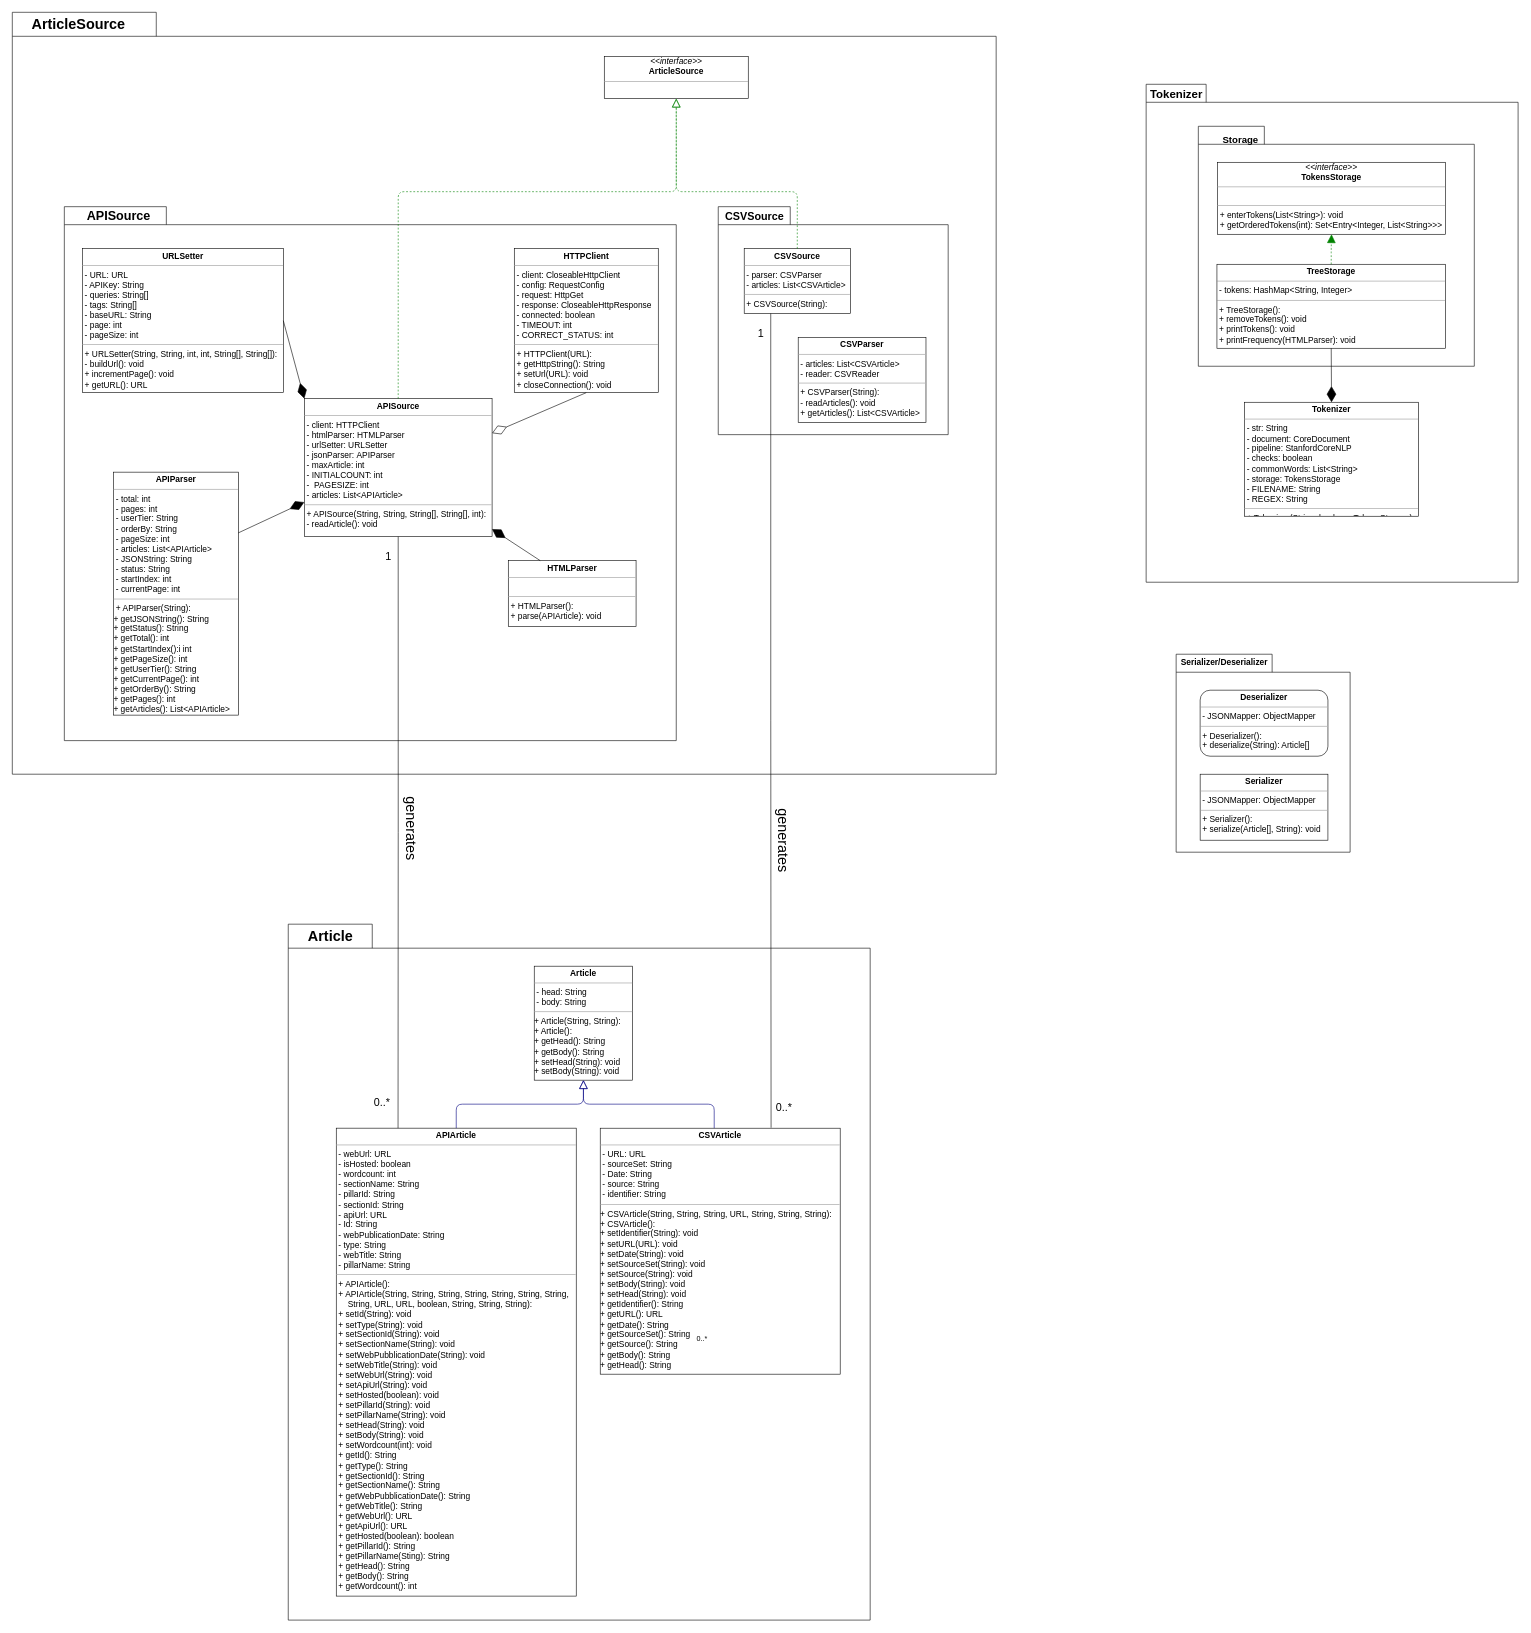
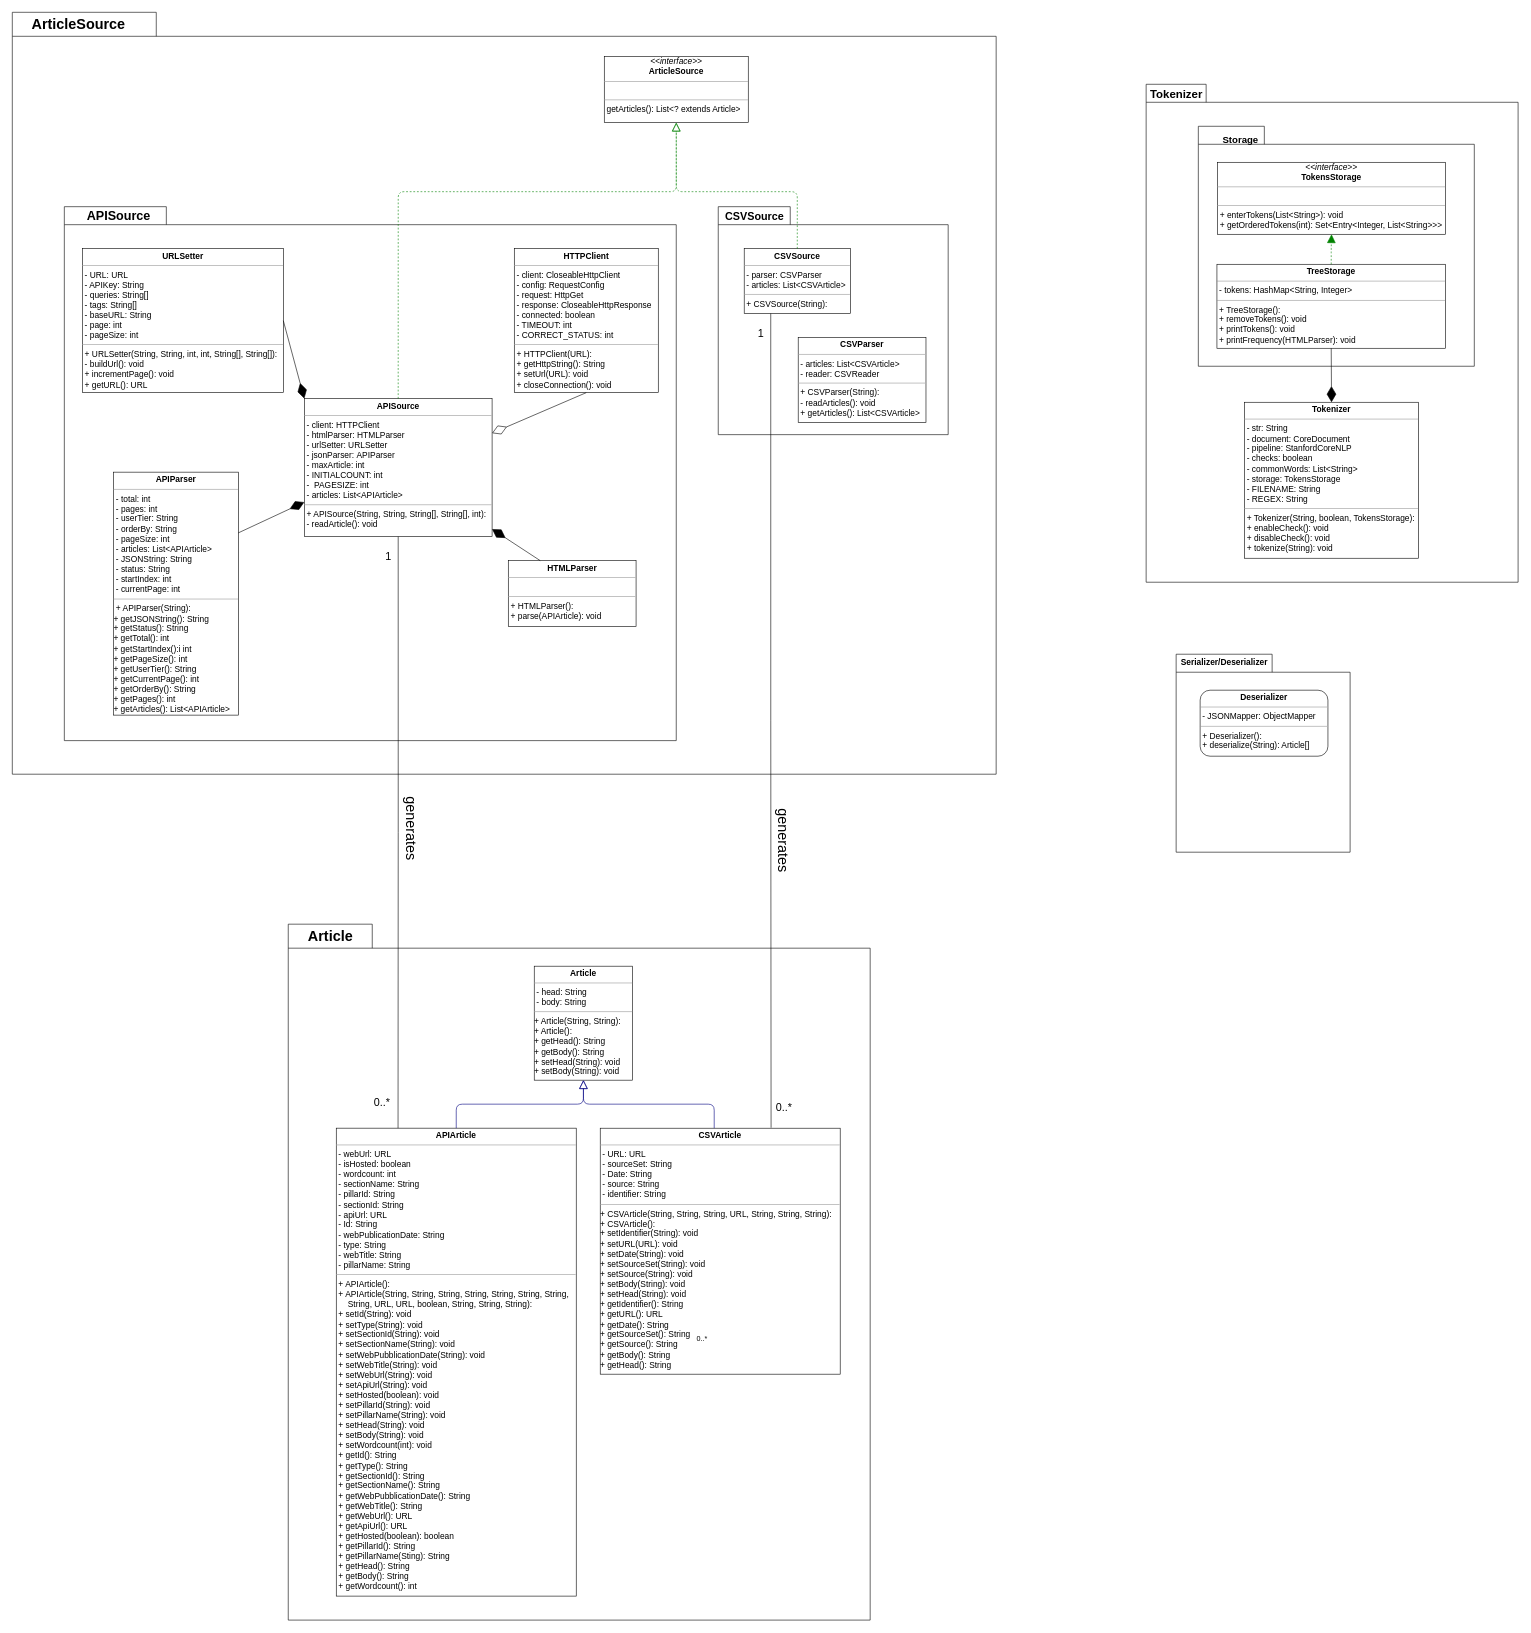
node "<<interface>> ArticleSource getArticles(): List<? extends Article>": size 144x42 -> 144x66
node "Tokenizer - str: String - document: CoreDocument - pipeline: StanfordCoreNLP - checks: boolean - commonWords: List<String> - storage: TokensStorage - FILENAME: String - REGEX: String + Tokenizer(String, boolean, TokensStorage): + enableCheck(): void + disableCheck(): void + tokenize(String): void": size 174x114 -> 174x156
node "Serializer - JSONMapper: ObjectMapper + Serializer(): + serialize(Article[], String): void": removed
